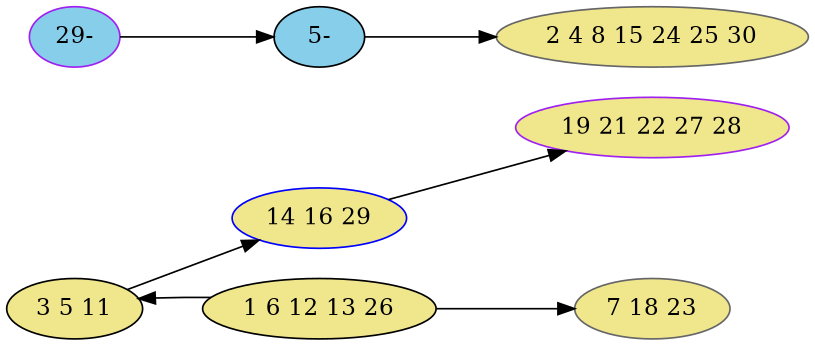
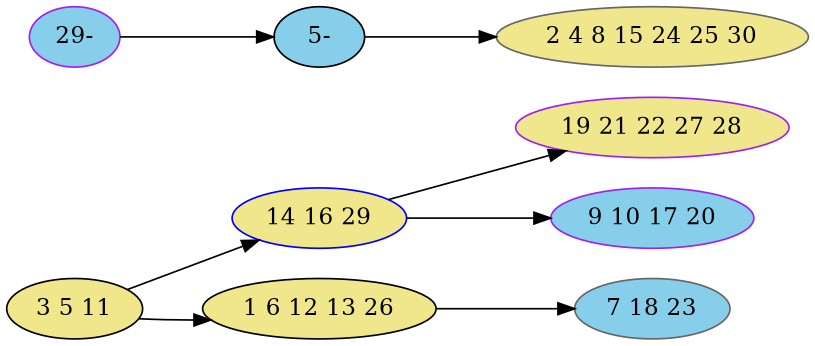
node "9 10 17 20": added
edge "1 6 12 13 26" -> "3 5 11": reversed
node "7 18 23": fillcolor khaki -> skyblue
